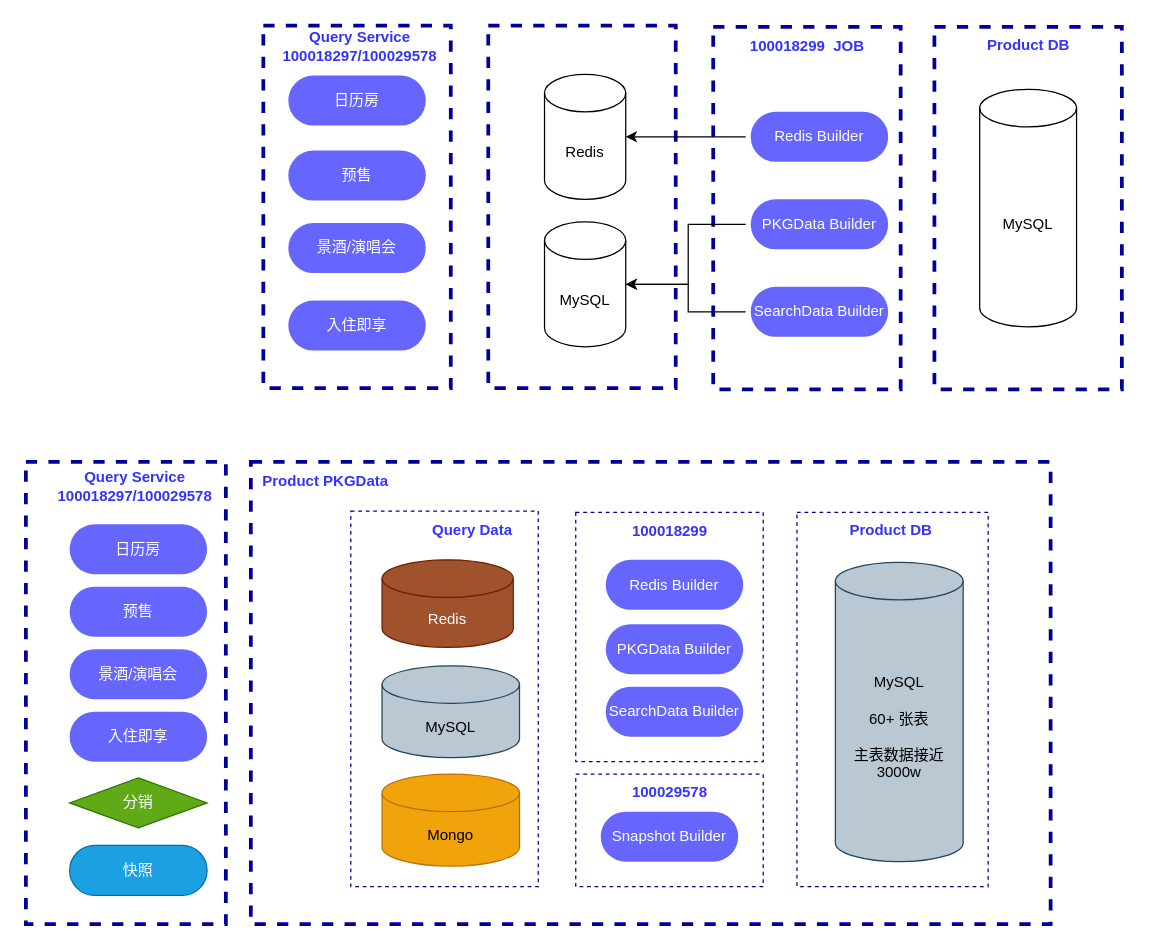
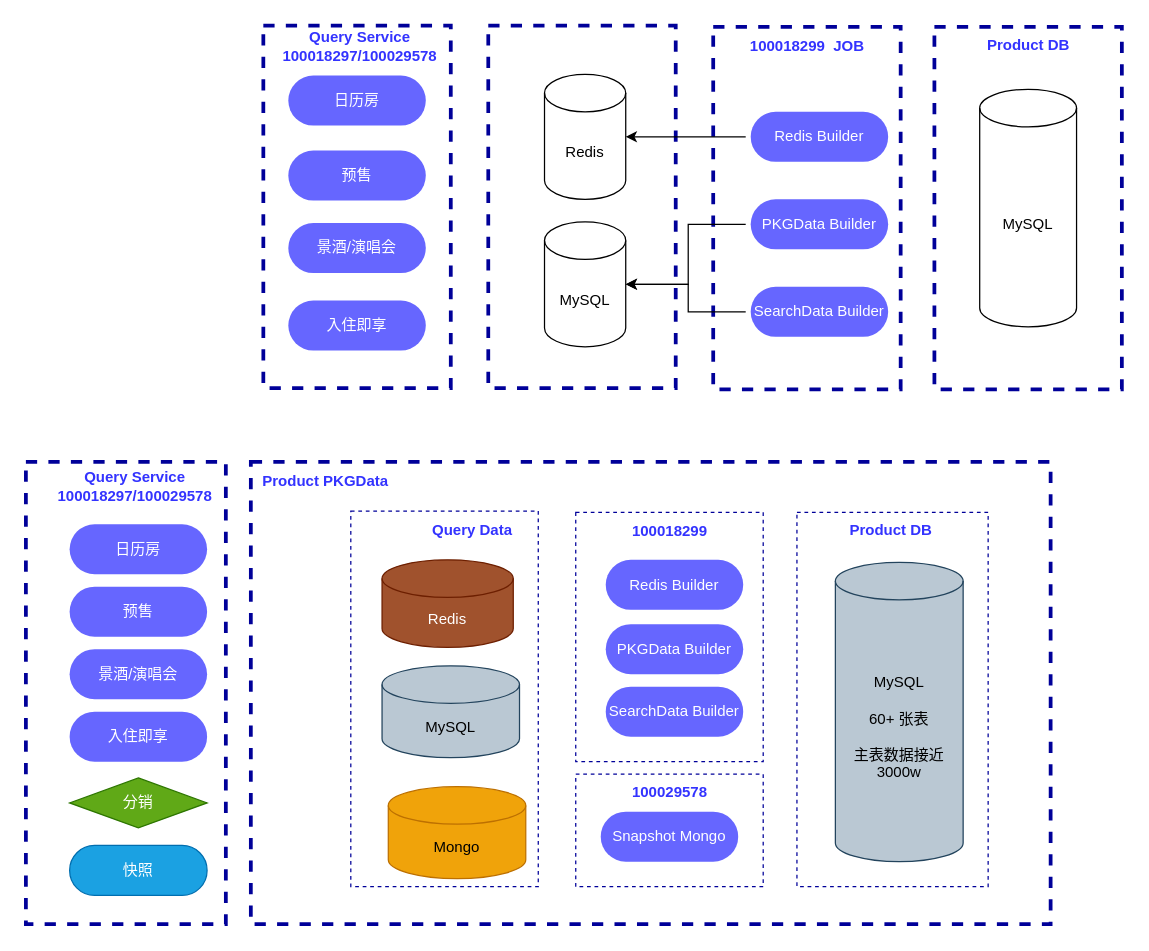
node "Mongo": moved (451, 820) -> (457, 833)
node "Snapshot Builder": label "Snapshot Builder" -> "Snapshot Mongo"
